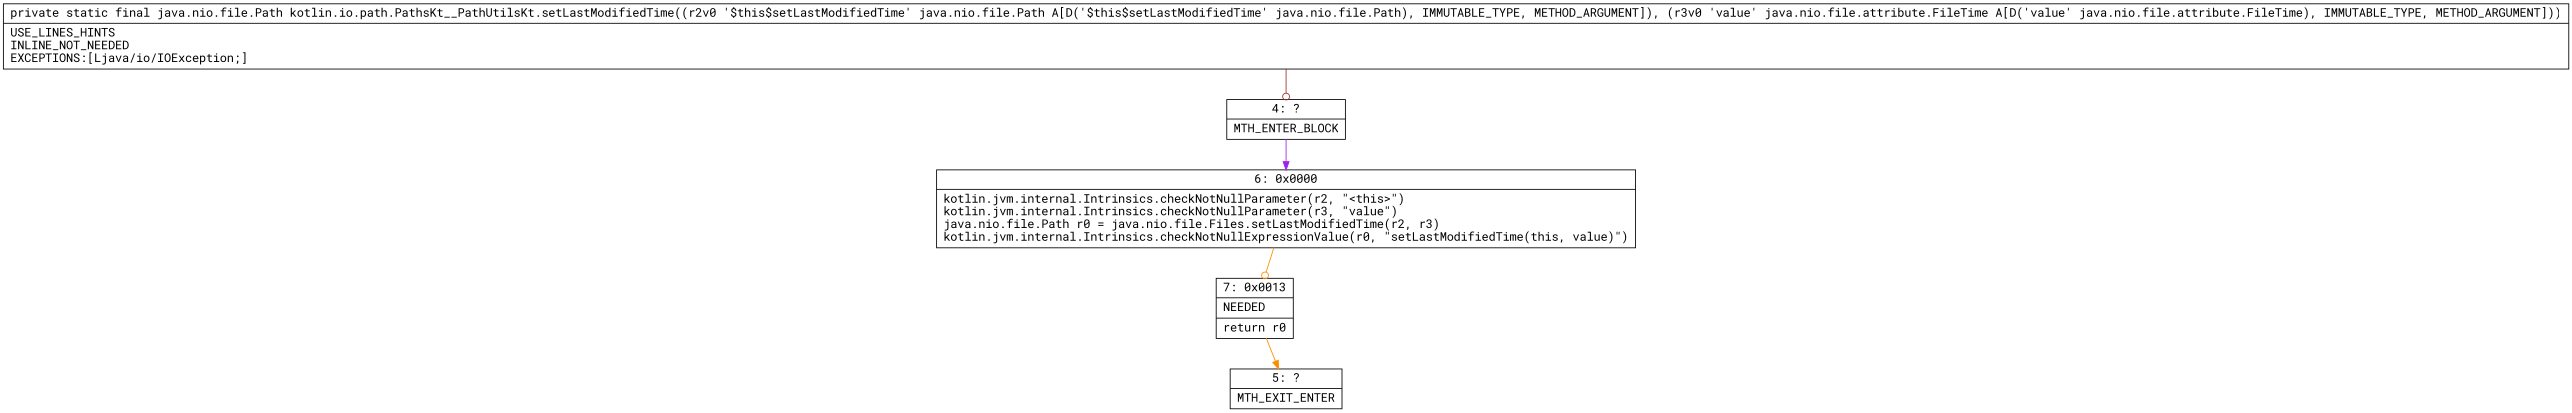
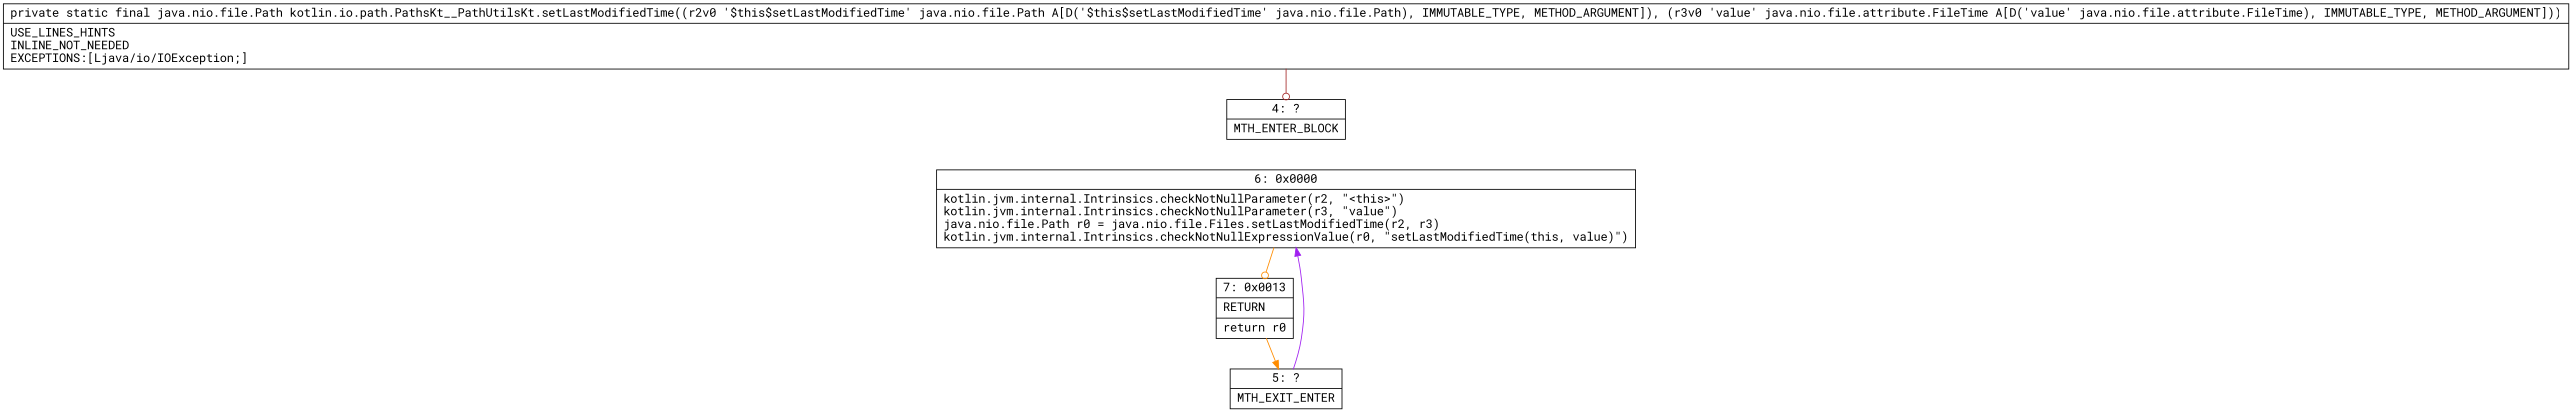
edge "4: ?" -> "6: 0x0000": now "5: ?" -> "6: 0x0000"
node "7: 0x0013": text "NEEDED" -> "RETURN"
